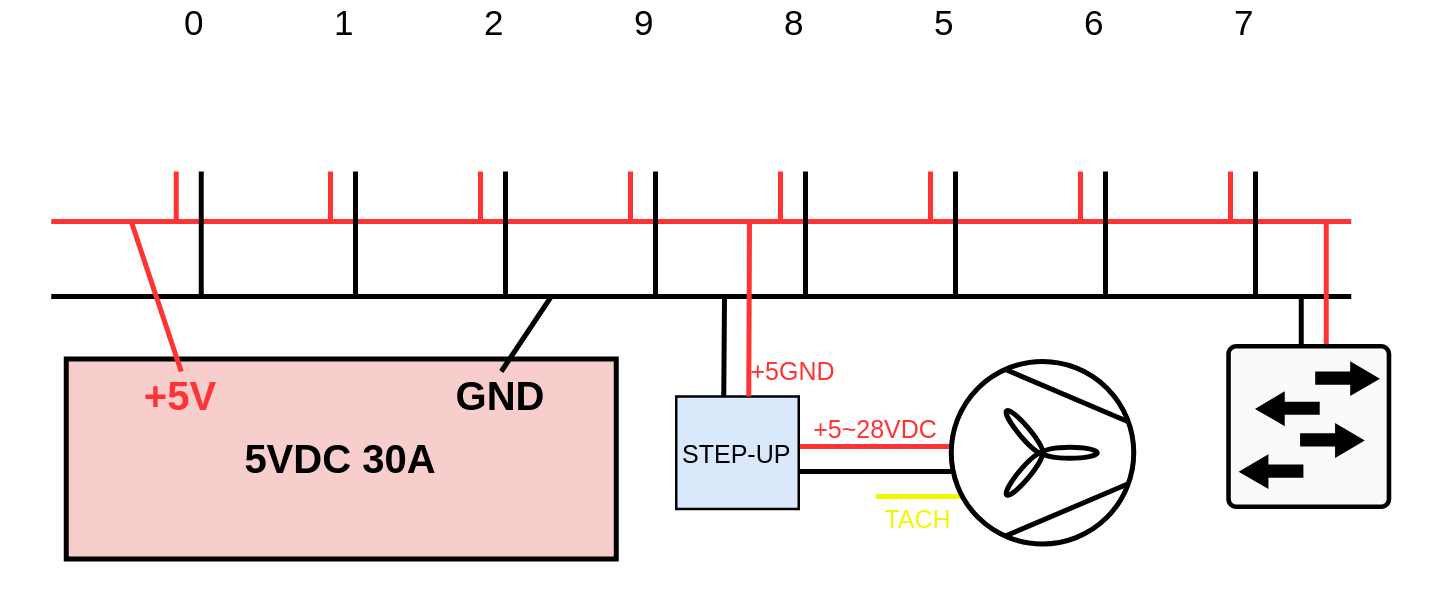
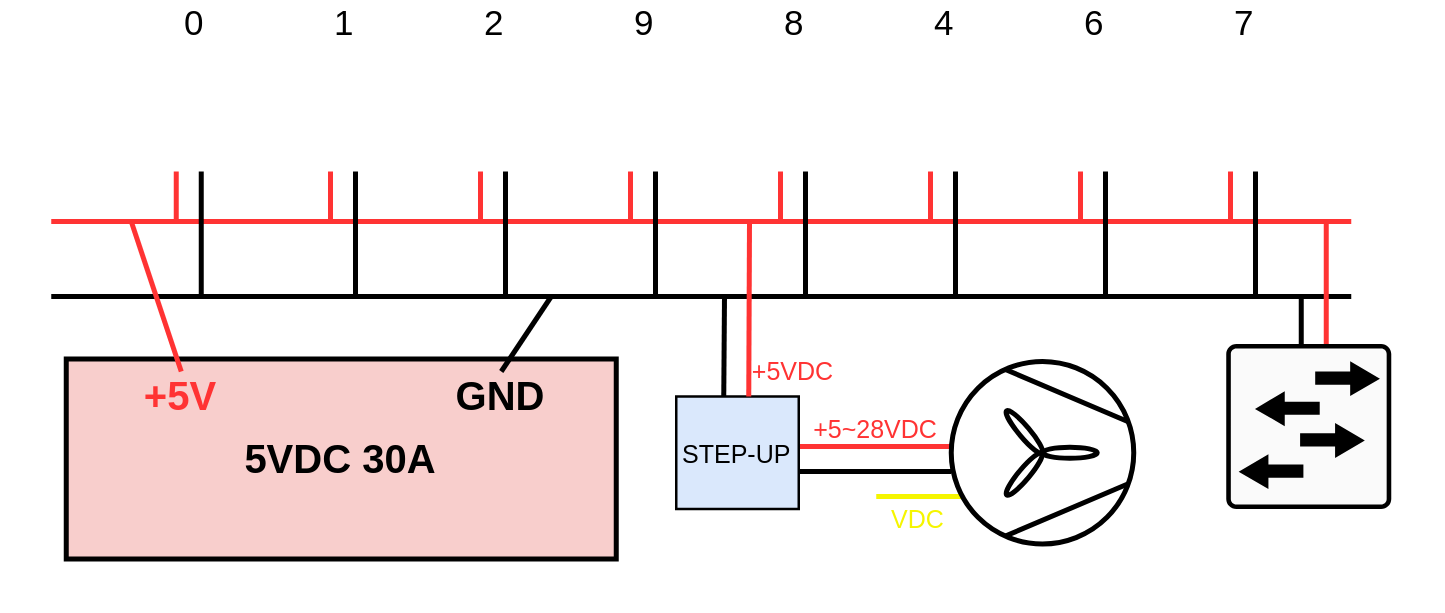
node "5": label "5" -> "4"
node "+5GND": label "+5GND" -> "+5VDC"
node "TACH": label "TACH" -> "VDC"
